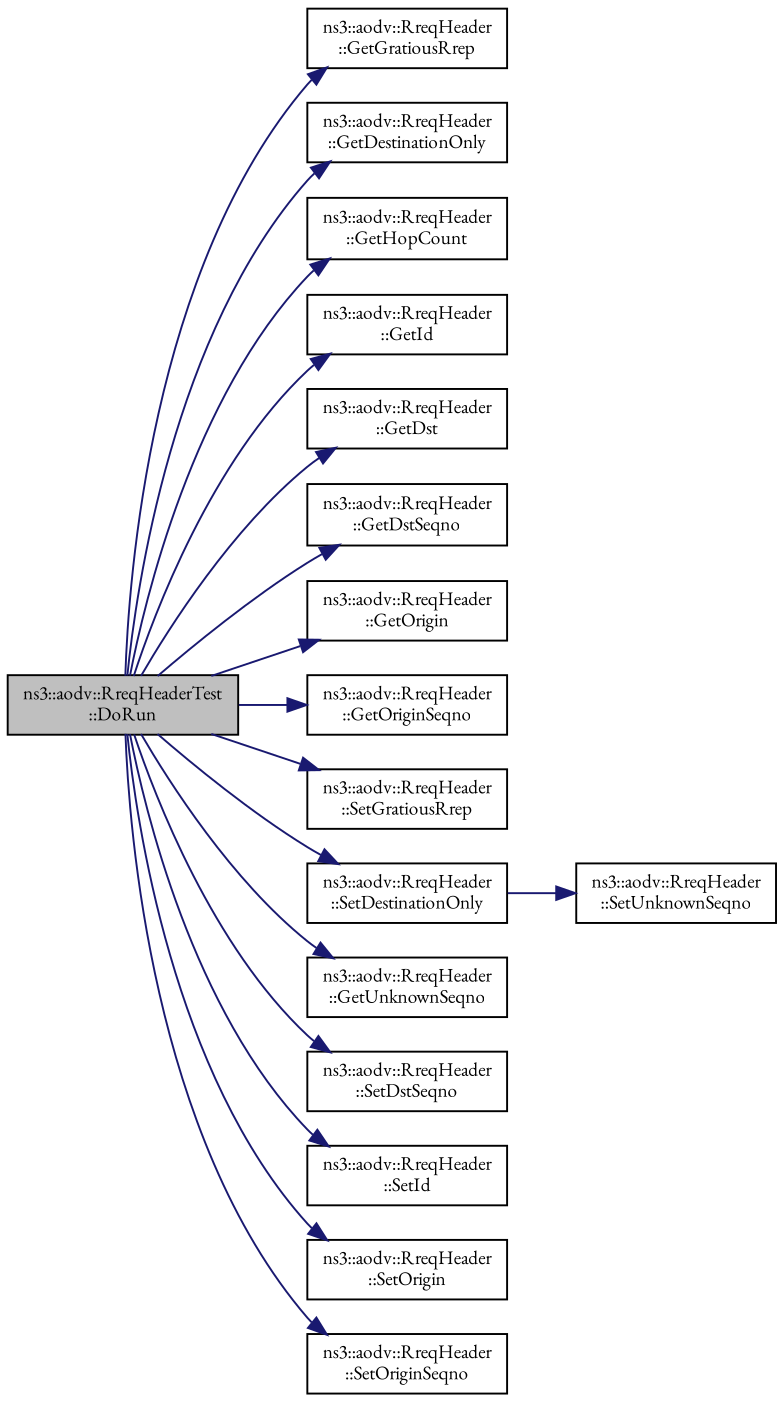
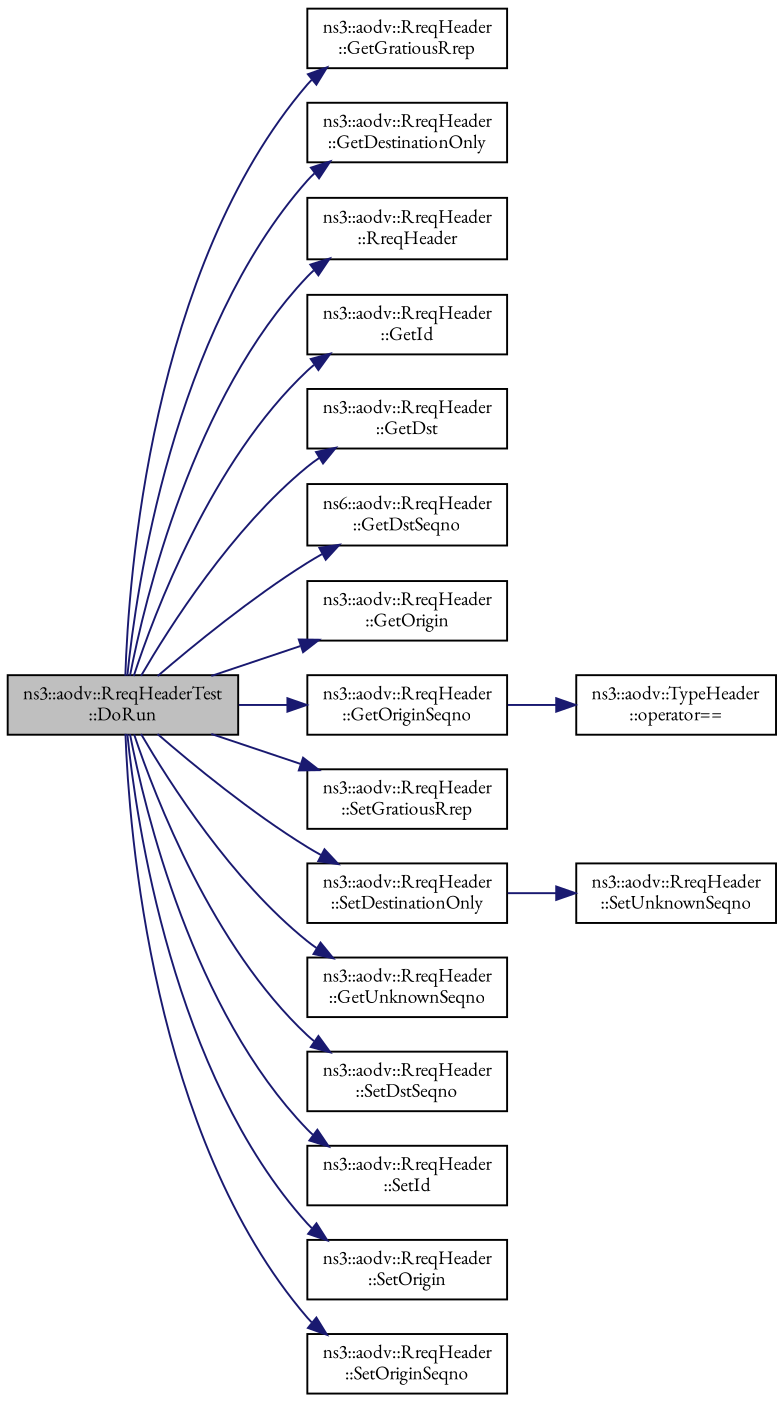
node "ns3::aodv::RreqHeader ::GetHopCount": label "ns3::aodv::RreqHeader ::GetHopCount" -> "ns3::aodv::RreqHeader ::RreqHeader"
node "ns3::aodv::RreqHeader ::GetDstSeqno": label "ns3::aodv::RreqHeader ::GetDstSeqno" -> "ns6::aodv::RreqHeader ::GetDstSeqno"
node "ns3::aodv::TypeHeader ::operator==": added
